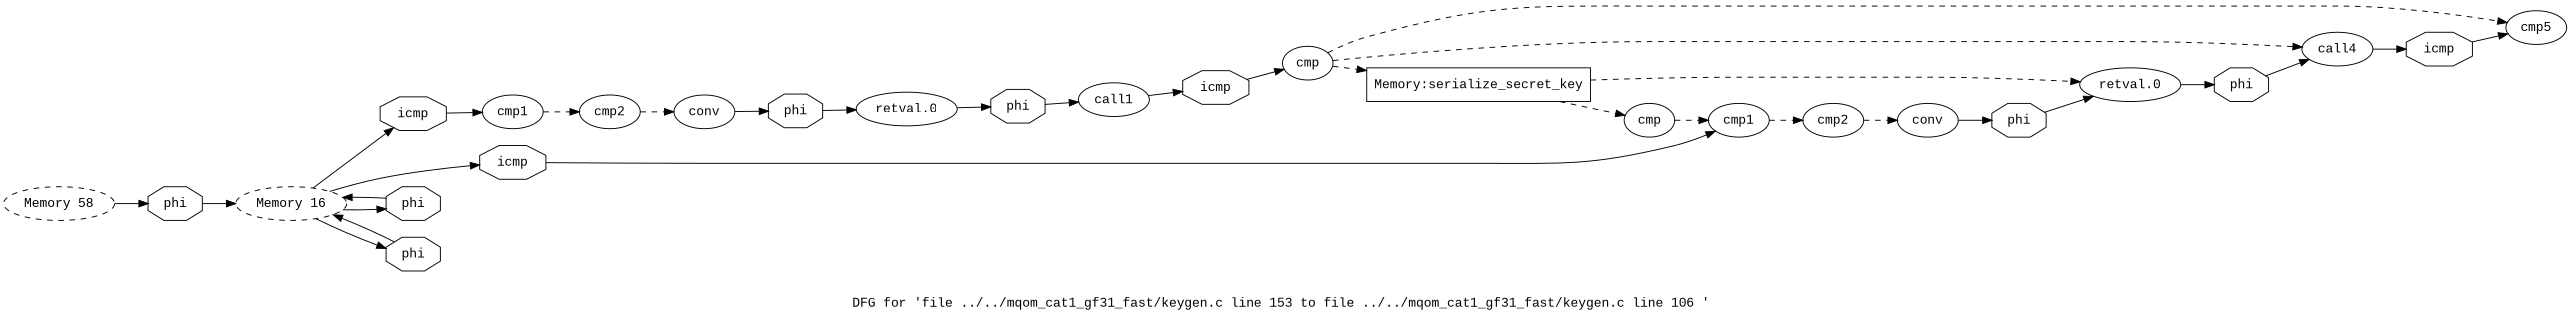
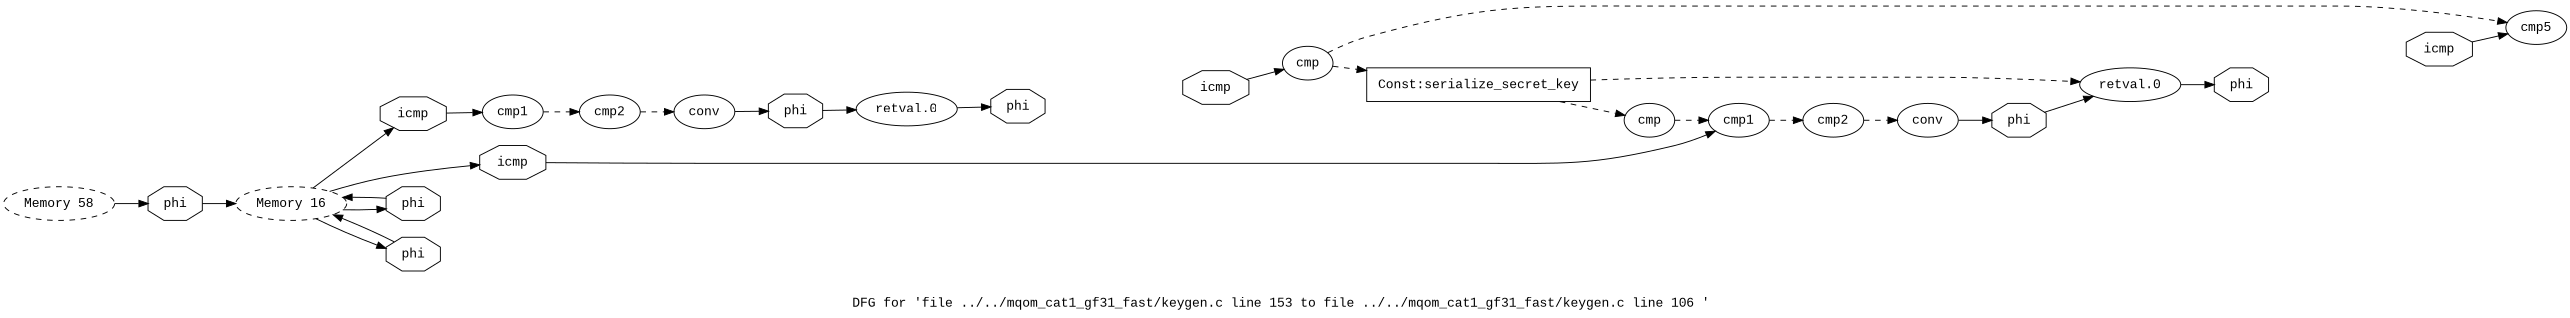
node "call4": removed
node "Memory:serialize_secret_key": label "Memory:serialize_secret_key" -> "Const:serialize_secret_key"
node "call1": removed
